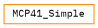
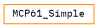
node "MCP41_Simple": label "MCP41_Simple" -> "MCP61_Simple"
